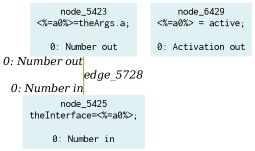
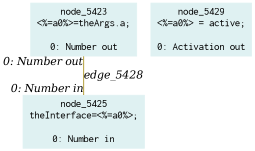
node "node_6429 <%=a0%> = active; 0: Activation out": label "node_6429 <%=a0%> = active; 0: Activation out" -> "node_5429 <%=a0%> = active; 0: Activation out"
edge "node_5423 <%=a0%>=theArgs.a; 0: Number out" -- "node_5425 theInterface=<%=a0%>; 0: Number in": label "edge_5728" -> "edge_5428"
